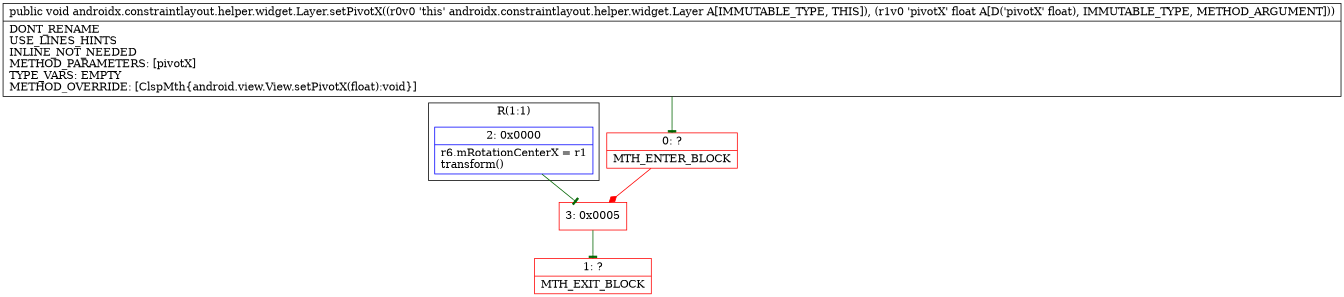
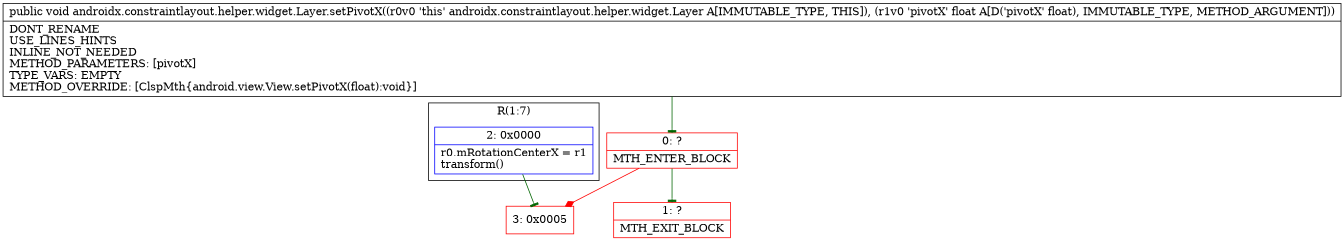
cluster "R(1:1)": label "R(1:1)" -> "R(1:7)"
node "2: 0x0000": text "r6.mRotationCenterX = r1" -> "r0.mRotationCenterX = r1"
edge "3: 0x0005" -> "1: ?": now "0: ?" -> "1: ?"
